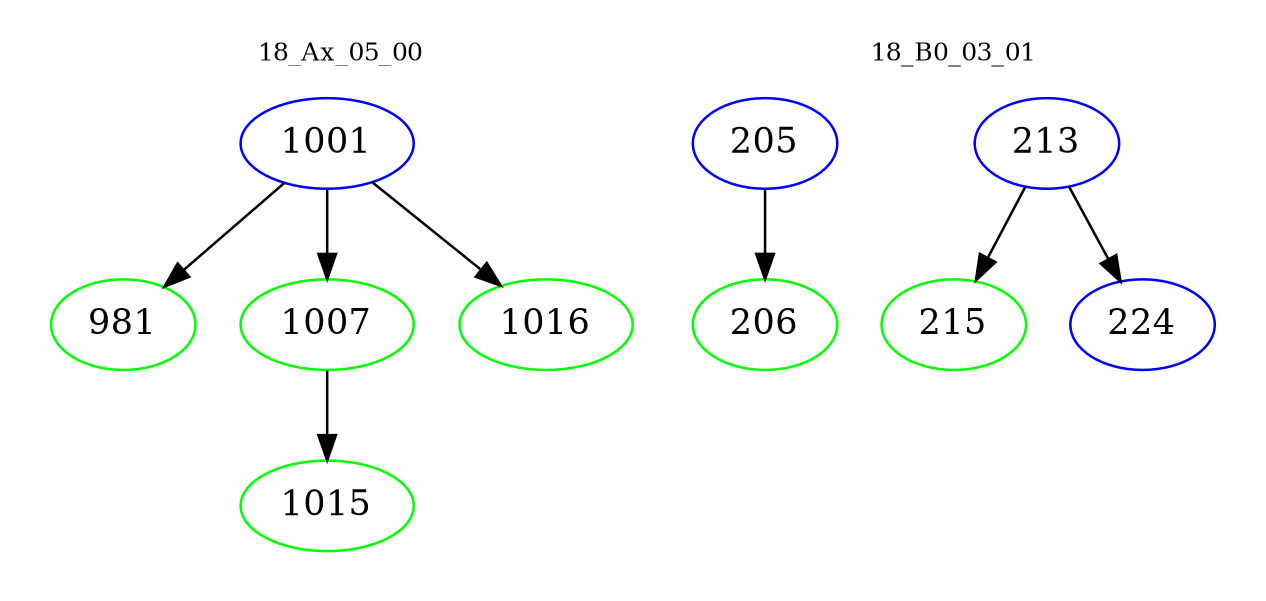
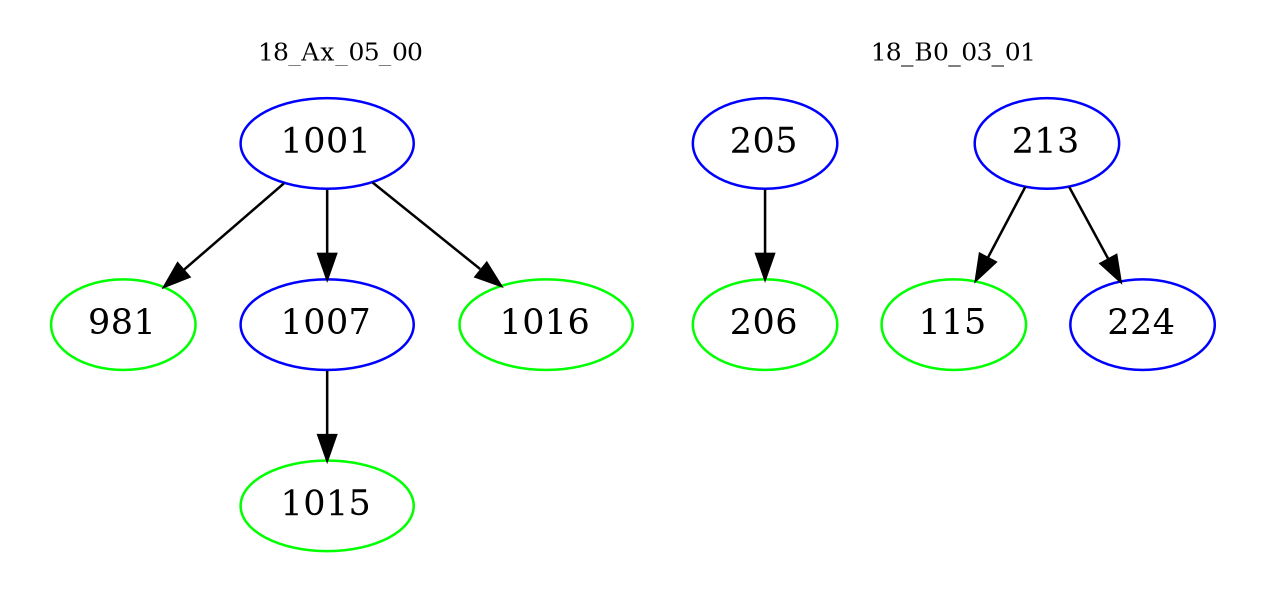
node "1007": color green -> blue
node "215": label "215" -> "115"
